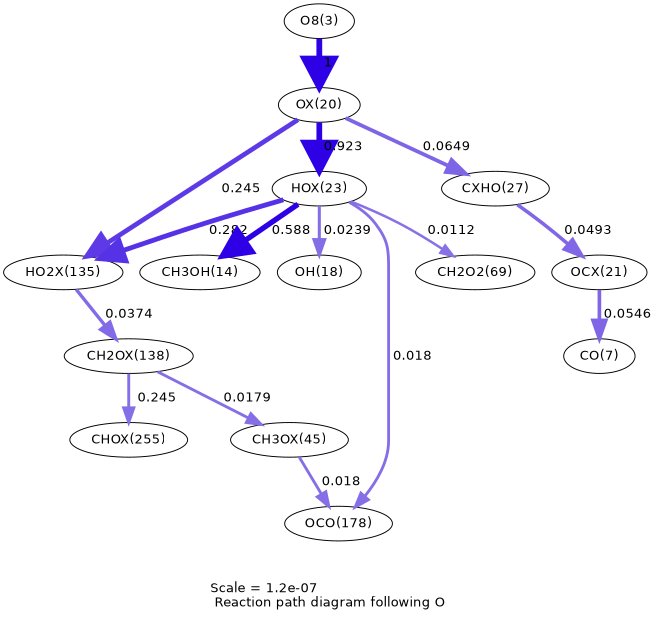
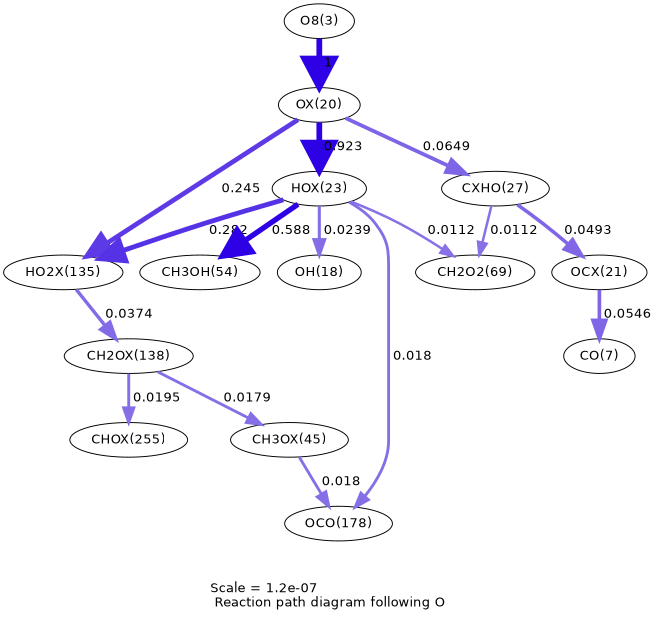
edge "CXHO(27)" -> "CH2O2(69)": added, label "0.0112"
node "CH3OH(14)": label "CH3OH(14)" -> "CH3OH(54)"
edge "CH2OX(138)" -> "CHOX(255)": label " 0.245" -> " 0.0195"
